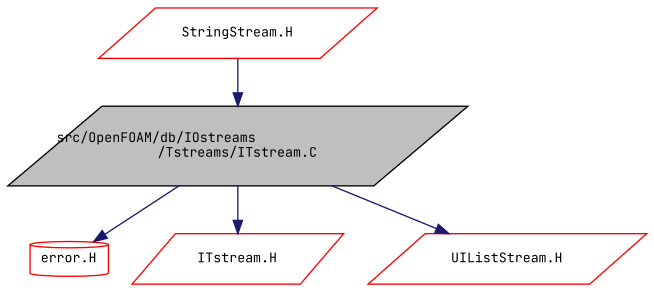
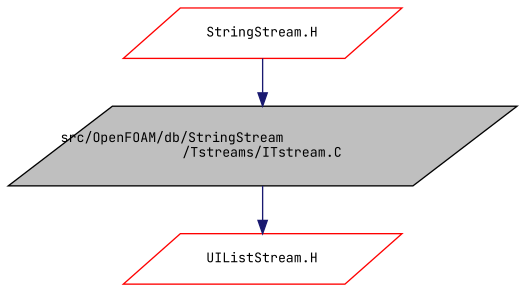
node "src/OpenFOAM/db/IOstreams /Tstreams/ITstream.C": label "src/OpenFOAM/db/IOstreams /Tstreams/ITstream.C" -> "src/OpenFOAM/db/StringStream /Tstreams/ITstream.C"
node "error.H": removed
node "ITstream.H": removed
